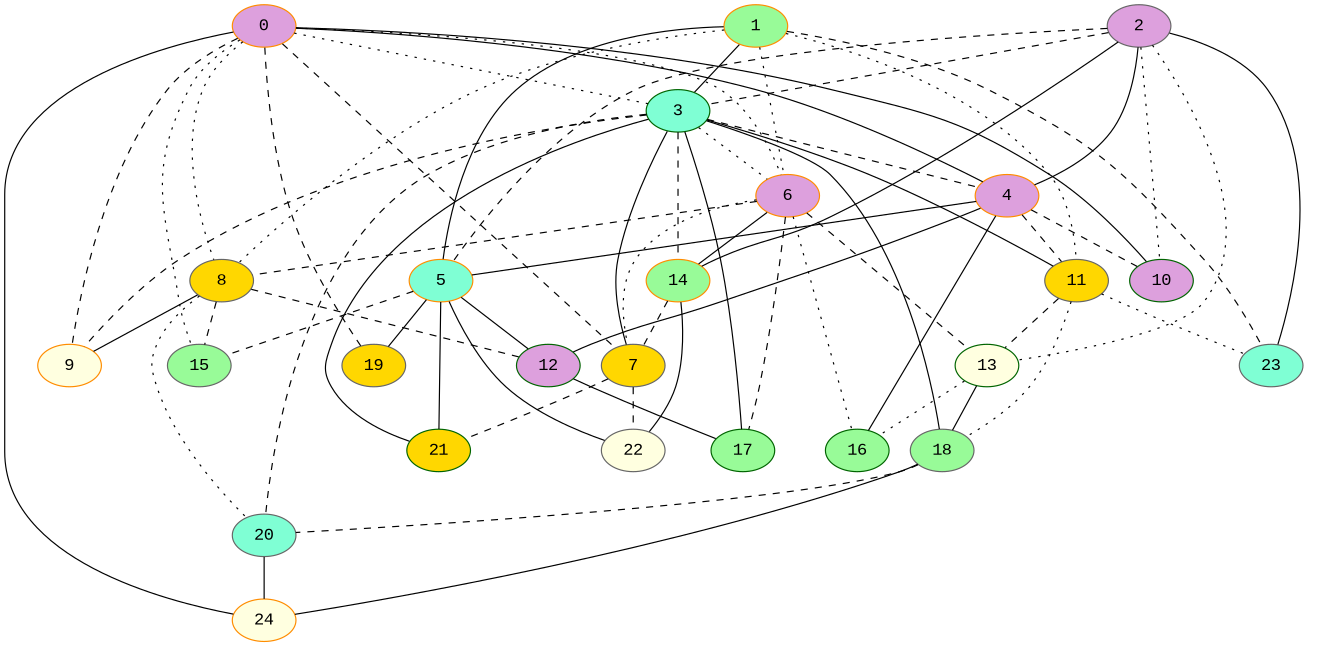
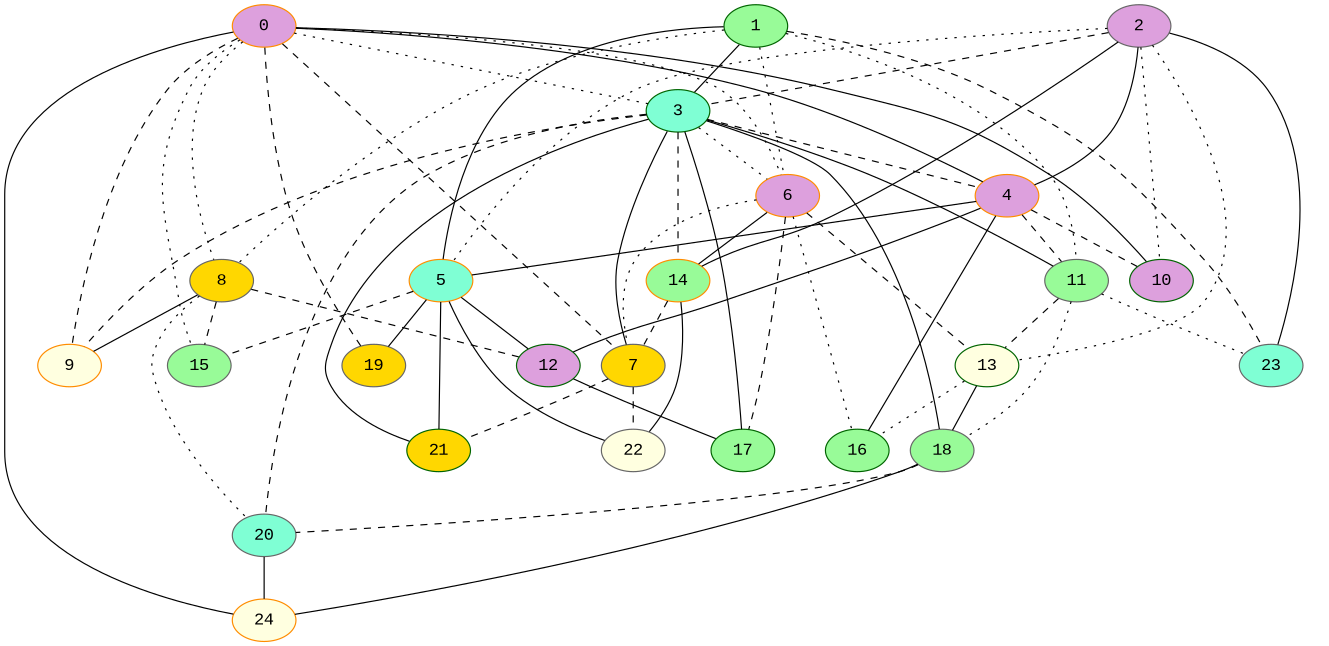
node "1": color darkorange -> darkgreen
edge "2" -- "5": style dashed -> dotted
edge "6" -- "8": removed
node "11": fillcolor gold -> palegreen
